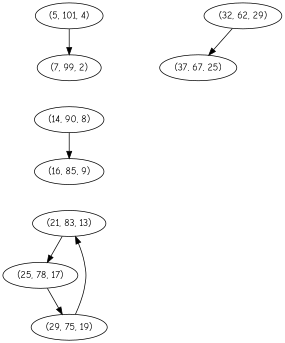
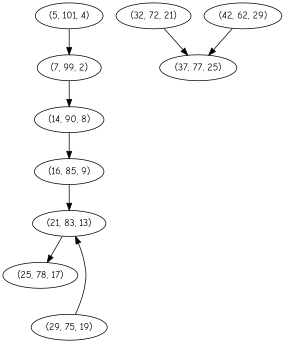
node "(32, 72, 21)": added
node "(32, 62, 29)": label "(32, 62, 29)" -> "(42, 62, 29)"
node "(37, 67, 25)": label "(37, 67, 25)" -> "(37, 77, 25)"
edge "(7, 99, 2)" -> "(14, 90, 8)": added
edge "(16, 85, 9)" -> "(21, 83, 13)": added
edge "(25, 78, 17)" -> "(29, 75, 19)": removed
